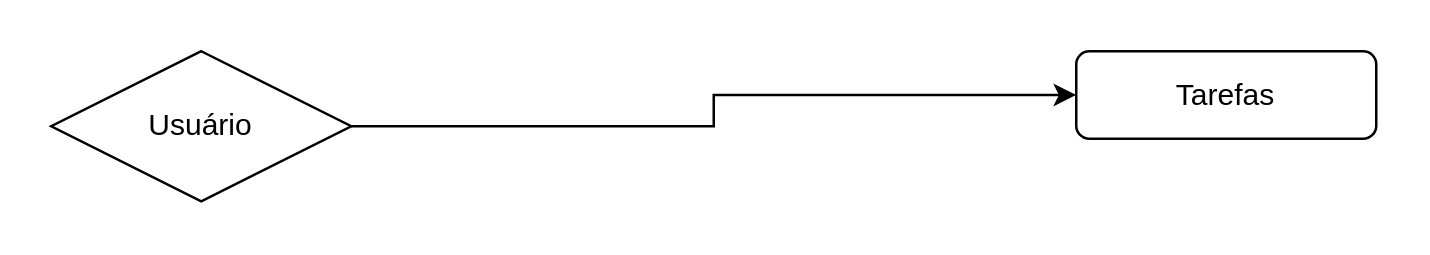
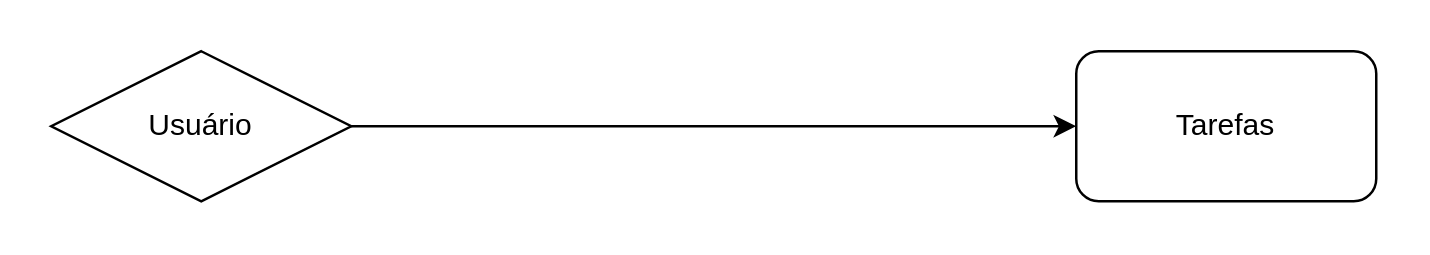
node "Tarefas": size 300x88 -> 300x150
